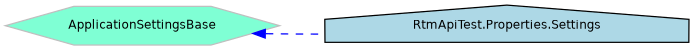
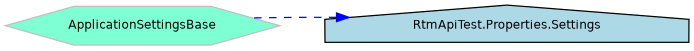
edge "RtmApiTest.Properties.Settings" -> "ApplicationSettingsBase": reversed
